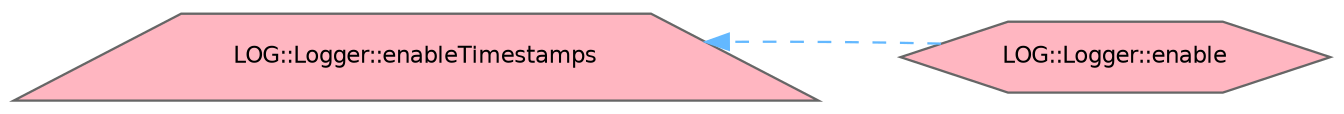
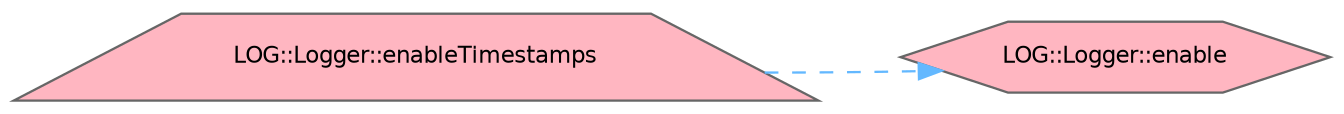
edge "LOG::Logger::enable" -> "LOG::Logger::enableTimestamps": reversed
